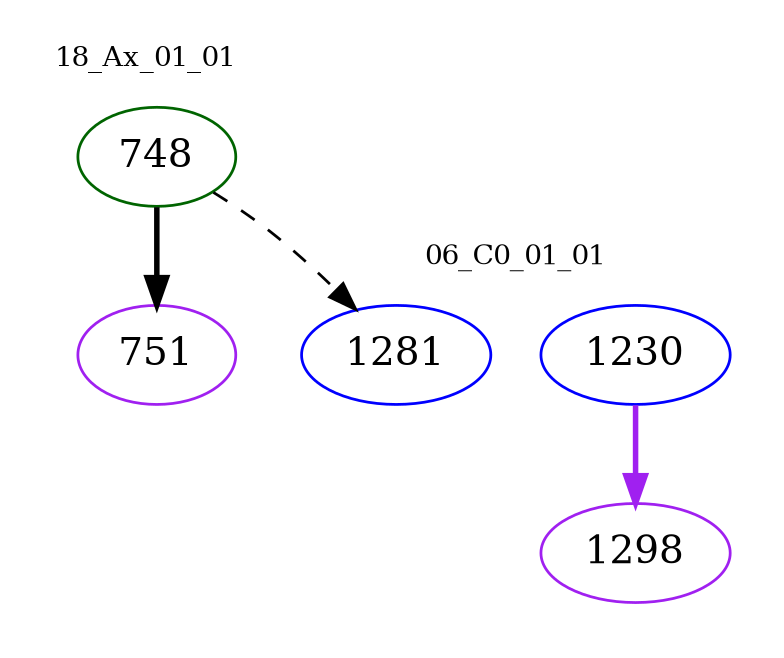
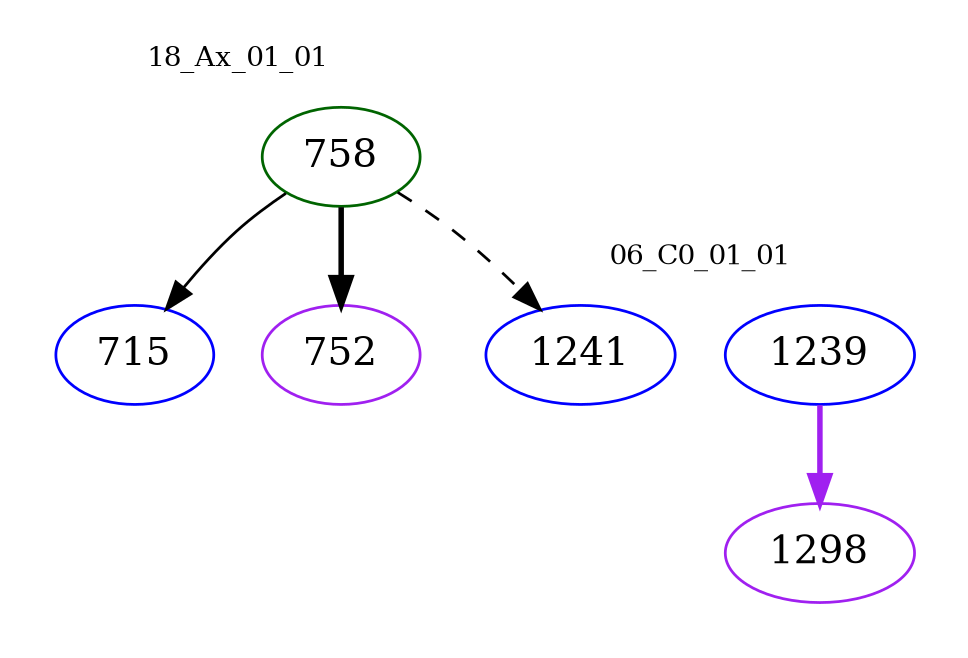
node "748": label "748" -> "758"
node "715": added
node "751": label "751" -> "752"
node "1281": label "1281" -> "1241"
node "1230": label "1230" -> "1239"
